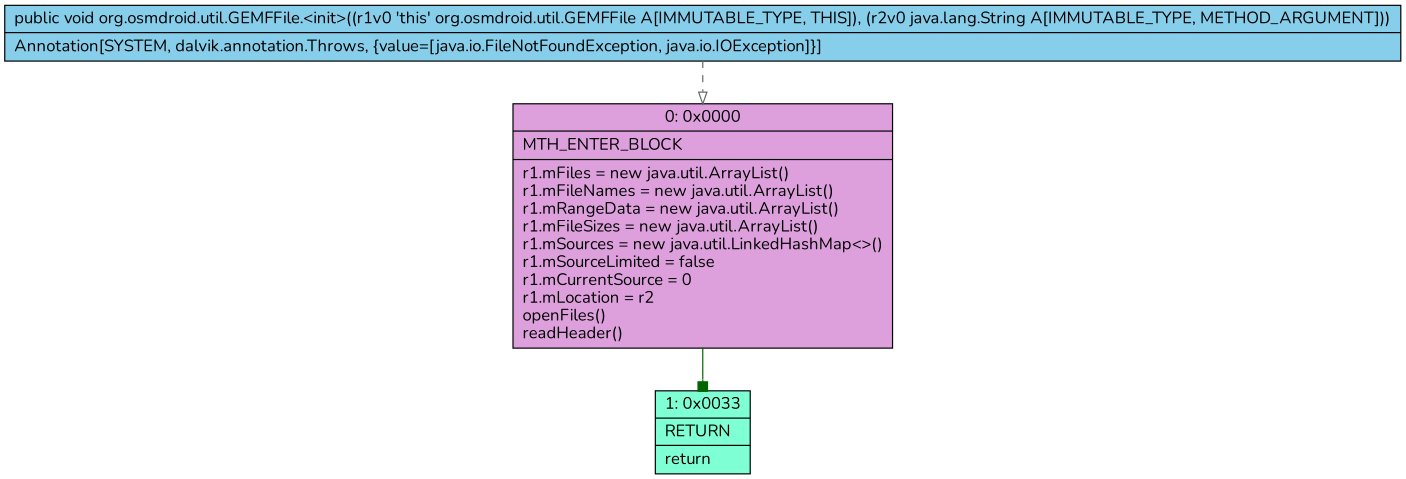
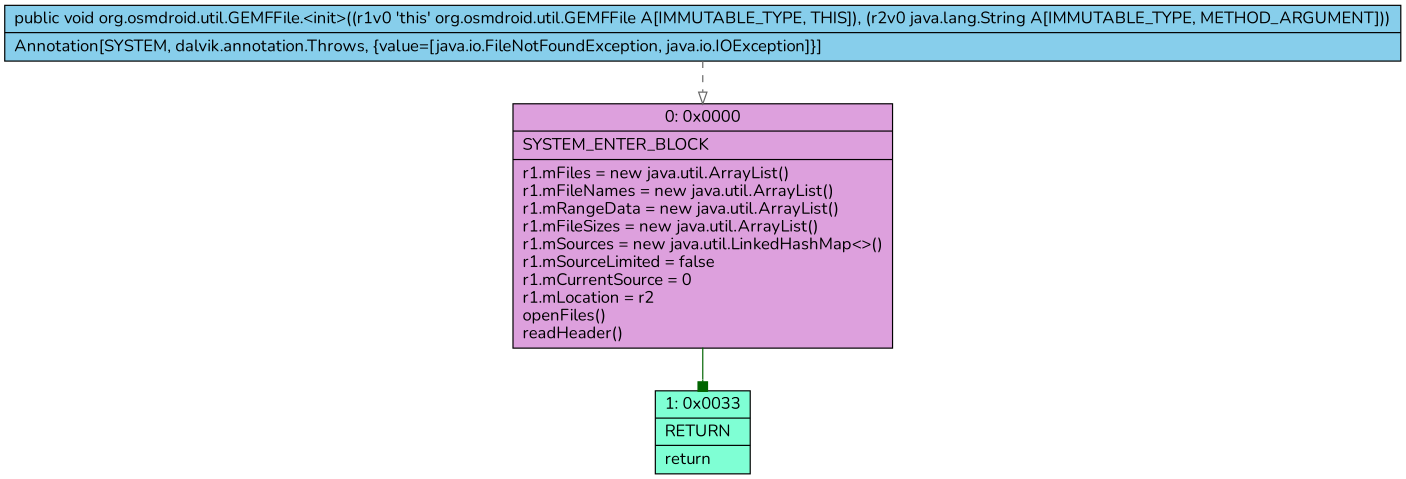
node "0: 0x0000": text "MTH_ENTER_BLOCK" -> "SYSTEM_ENTER_BLOCK"
